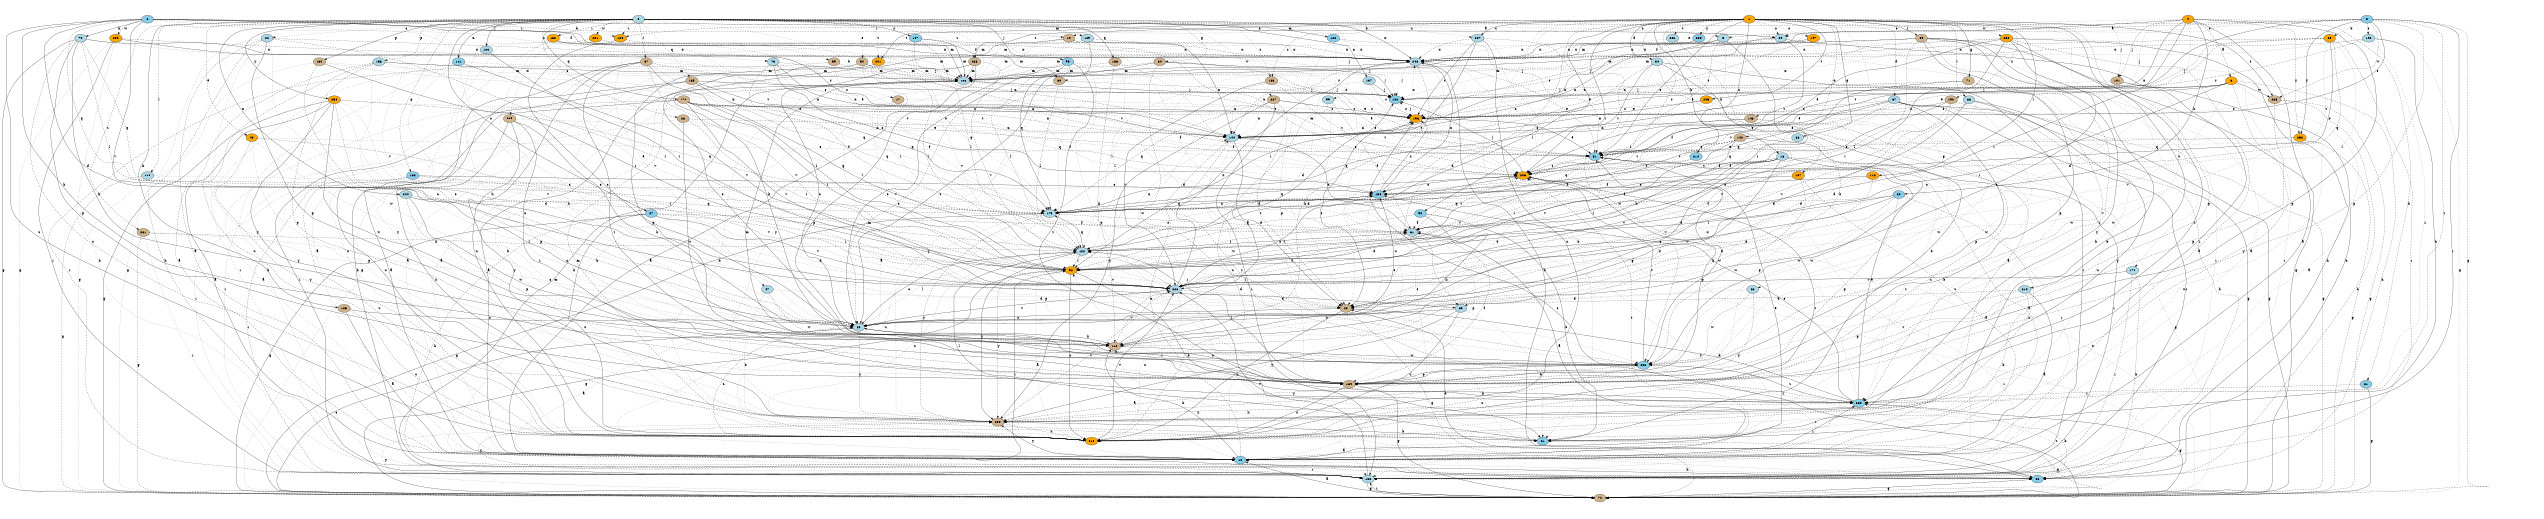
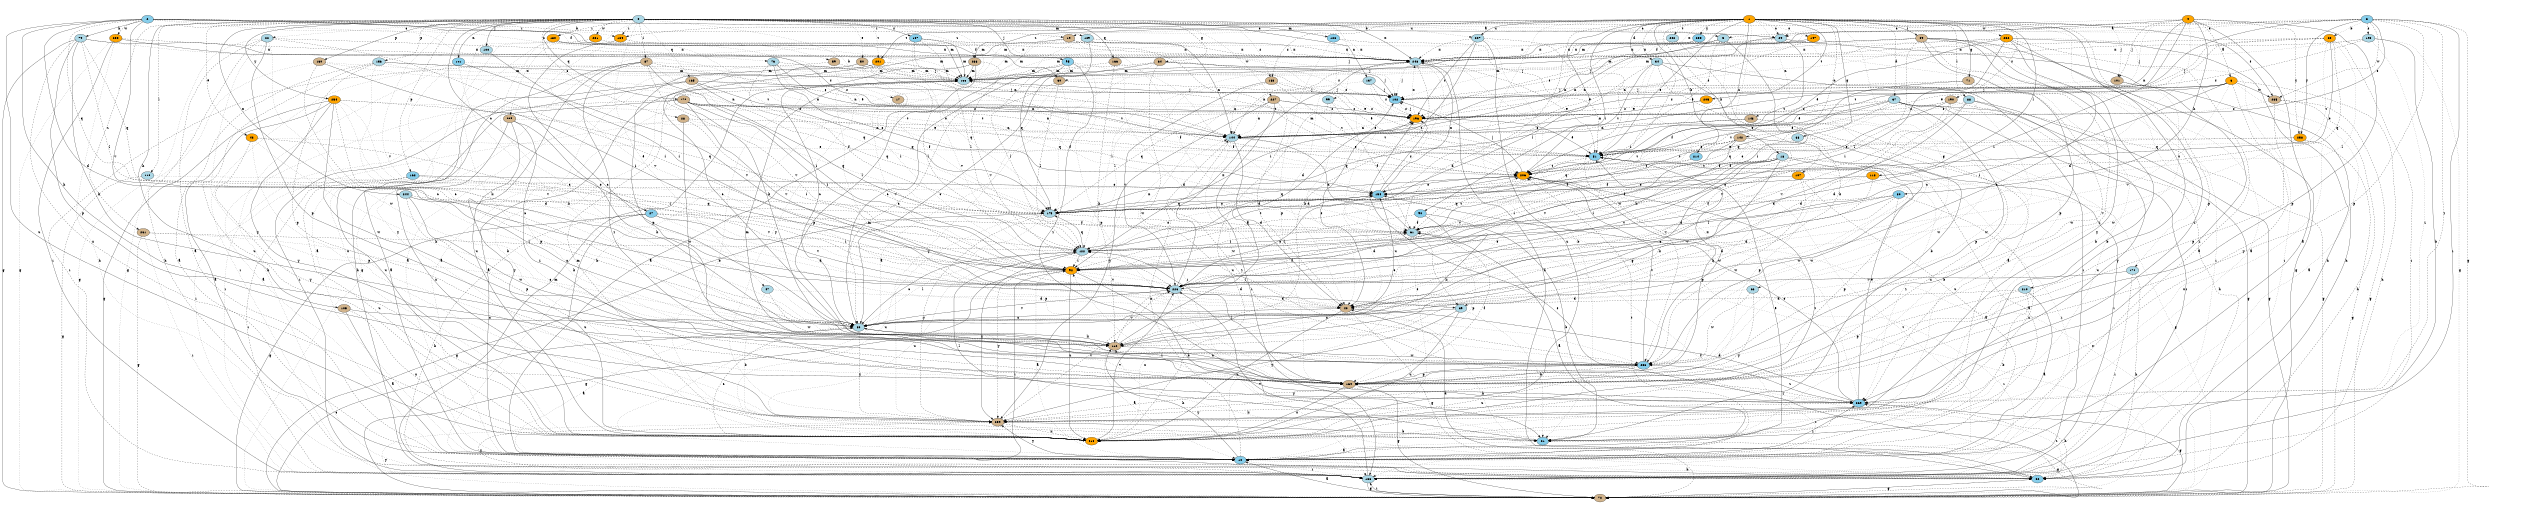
edge "1" -> "154": now "1" -> "226"
node "81": removed
